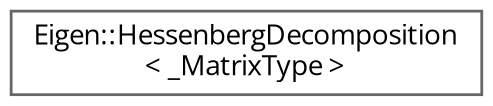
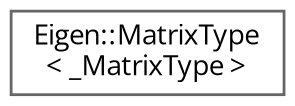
node "Eigen::HessenbergDecomposition < _MatrixType >": label "Eigen::HessenbergDecomposition < _MatrixType >" -> "Eigen::MatrixType < _MatrixType >"
